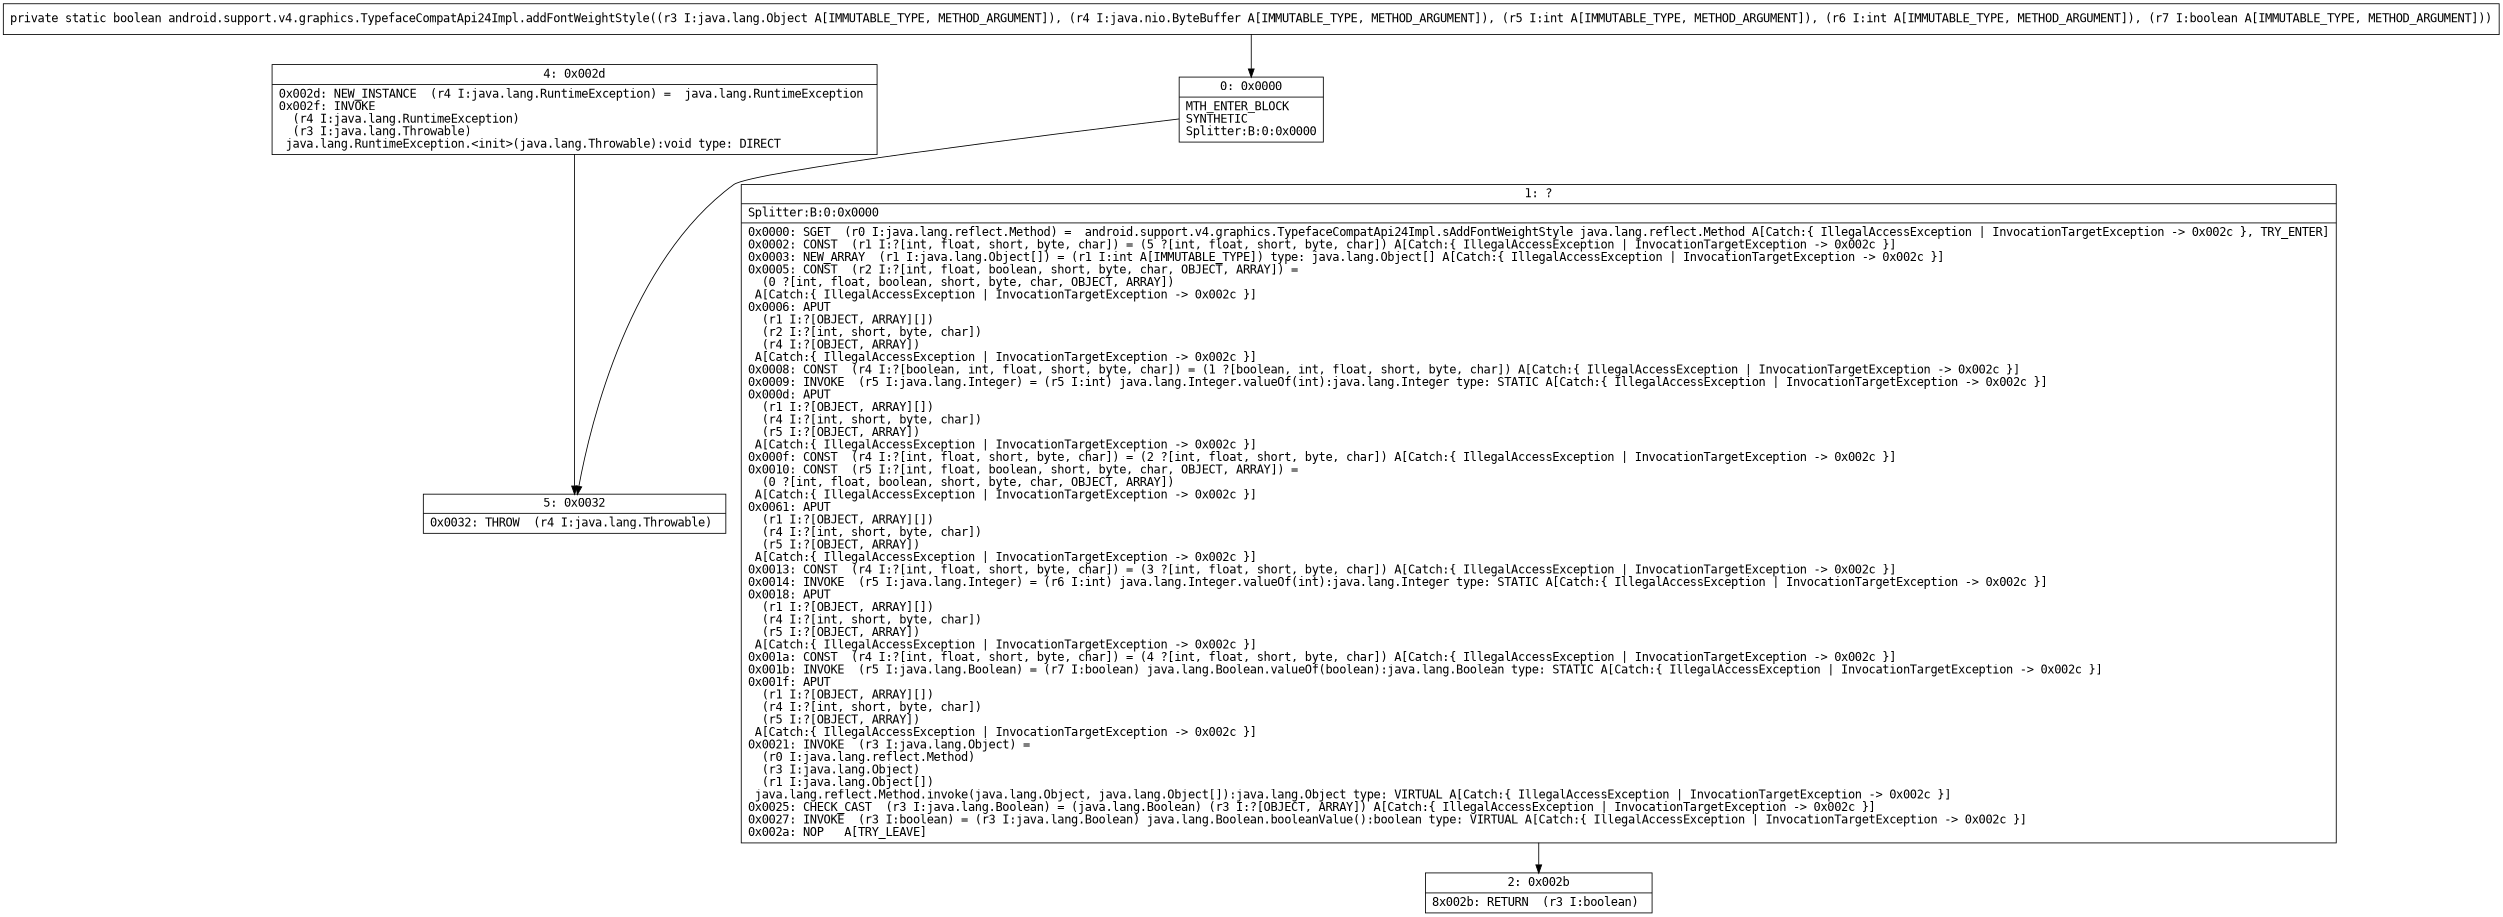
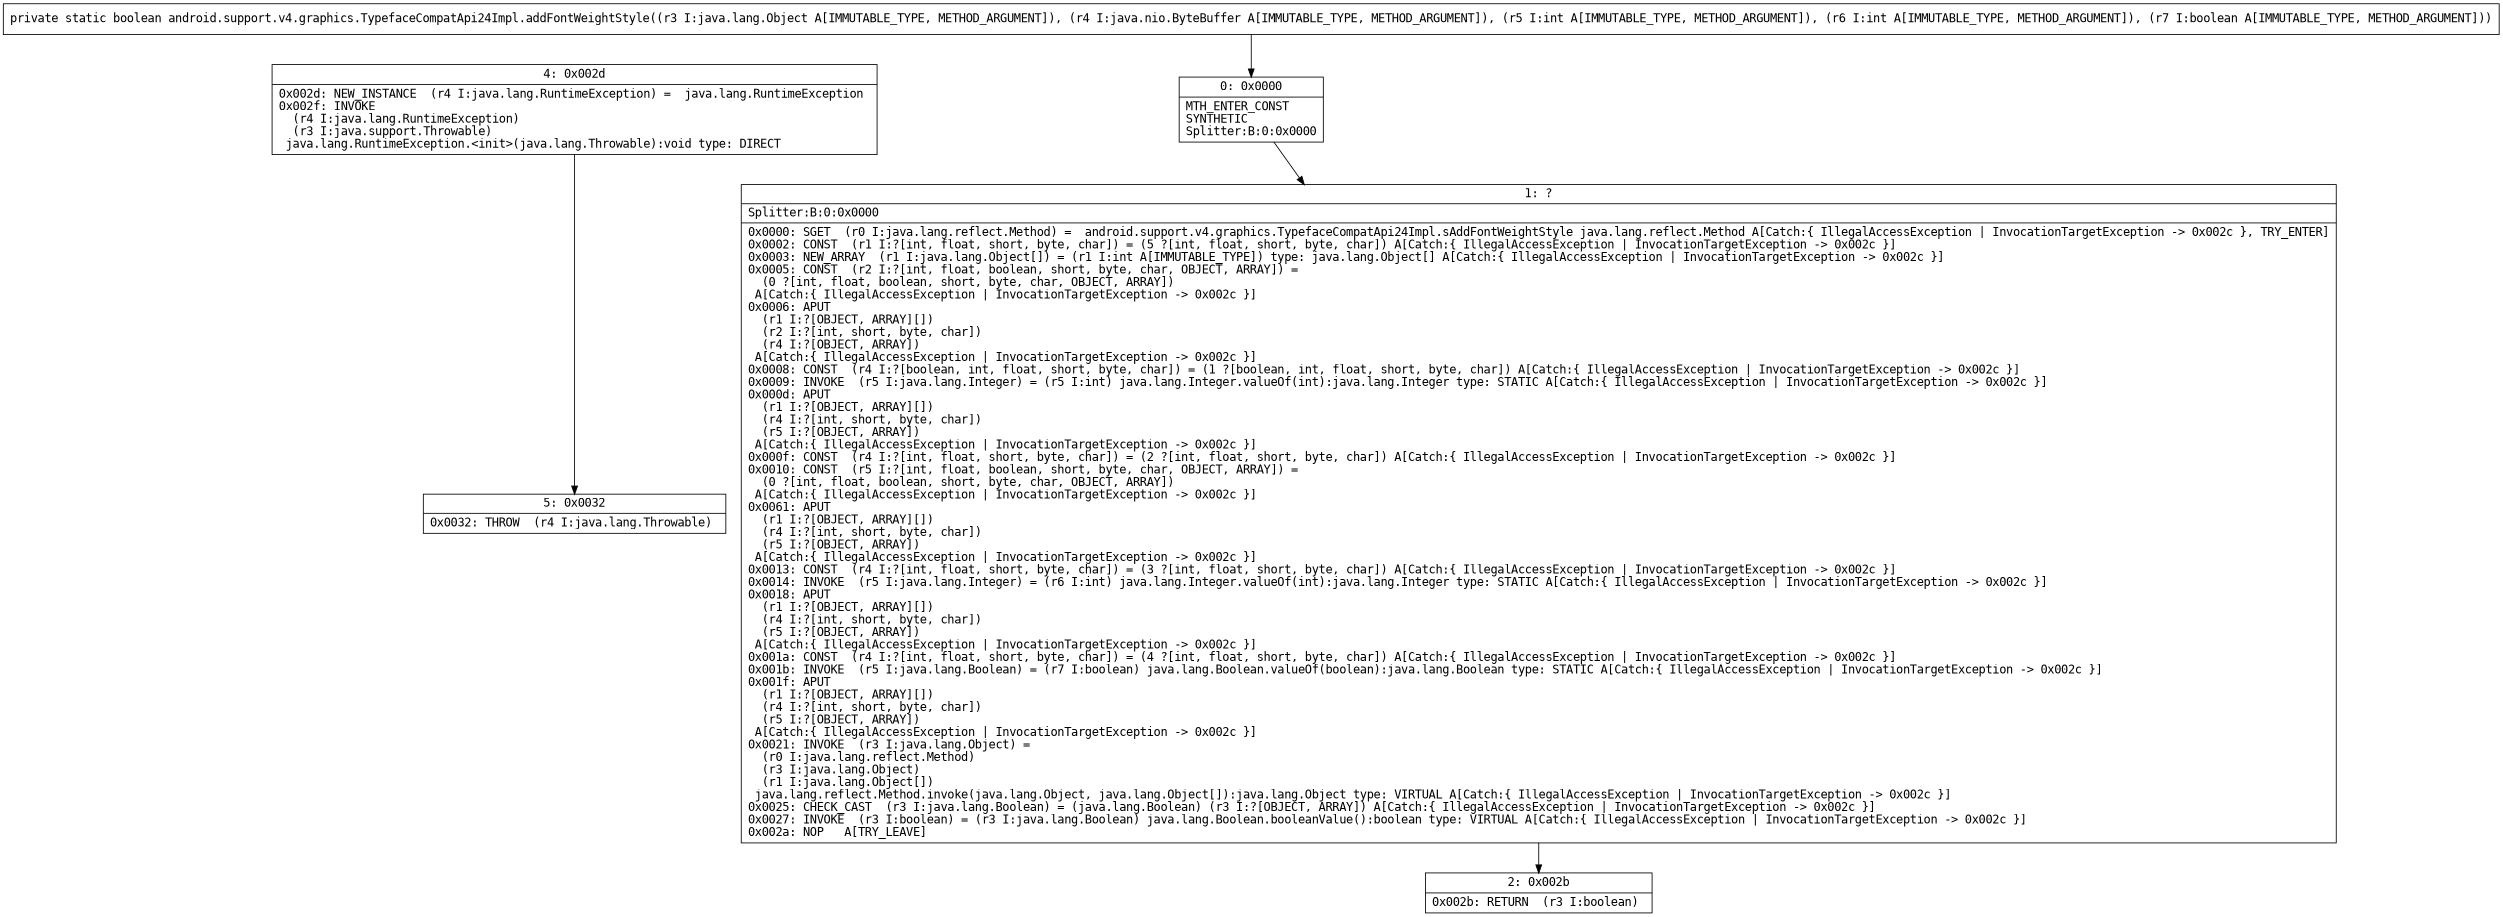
node "0: 0x0000": text "MTH_ENTER_BLOCK" -> "MTH_ENTER_CONST"
node "4: 0x002d": text "(r3 I:java.lang.Throwable)" -> "(r3 I:java.support.Throwable)"
edge "0: 0x0000" -> "5: 0x0032": now "0: 0x0000" -> "1: ?"
node "2: 0x002b": text "8x002b: RETURN  (r3 I:boolean)" -> "0x002b: RETURN  (r3 I:boolean)"
